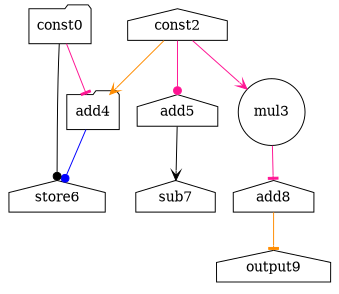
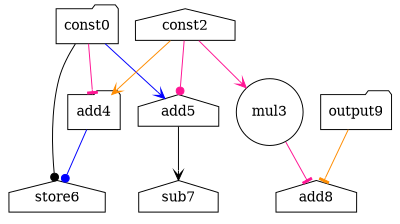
edge "const0" -> "add5": added
edge "add8" -> "output9": reversed
node "output9": shape house -> folder
